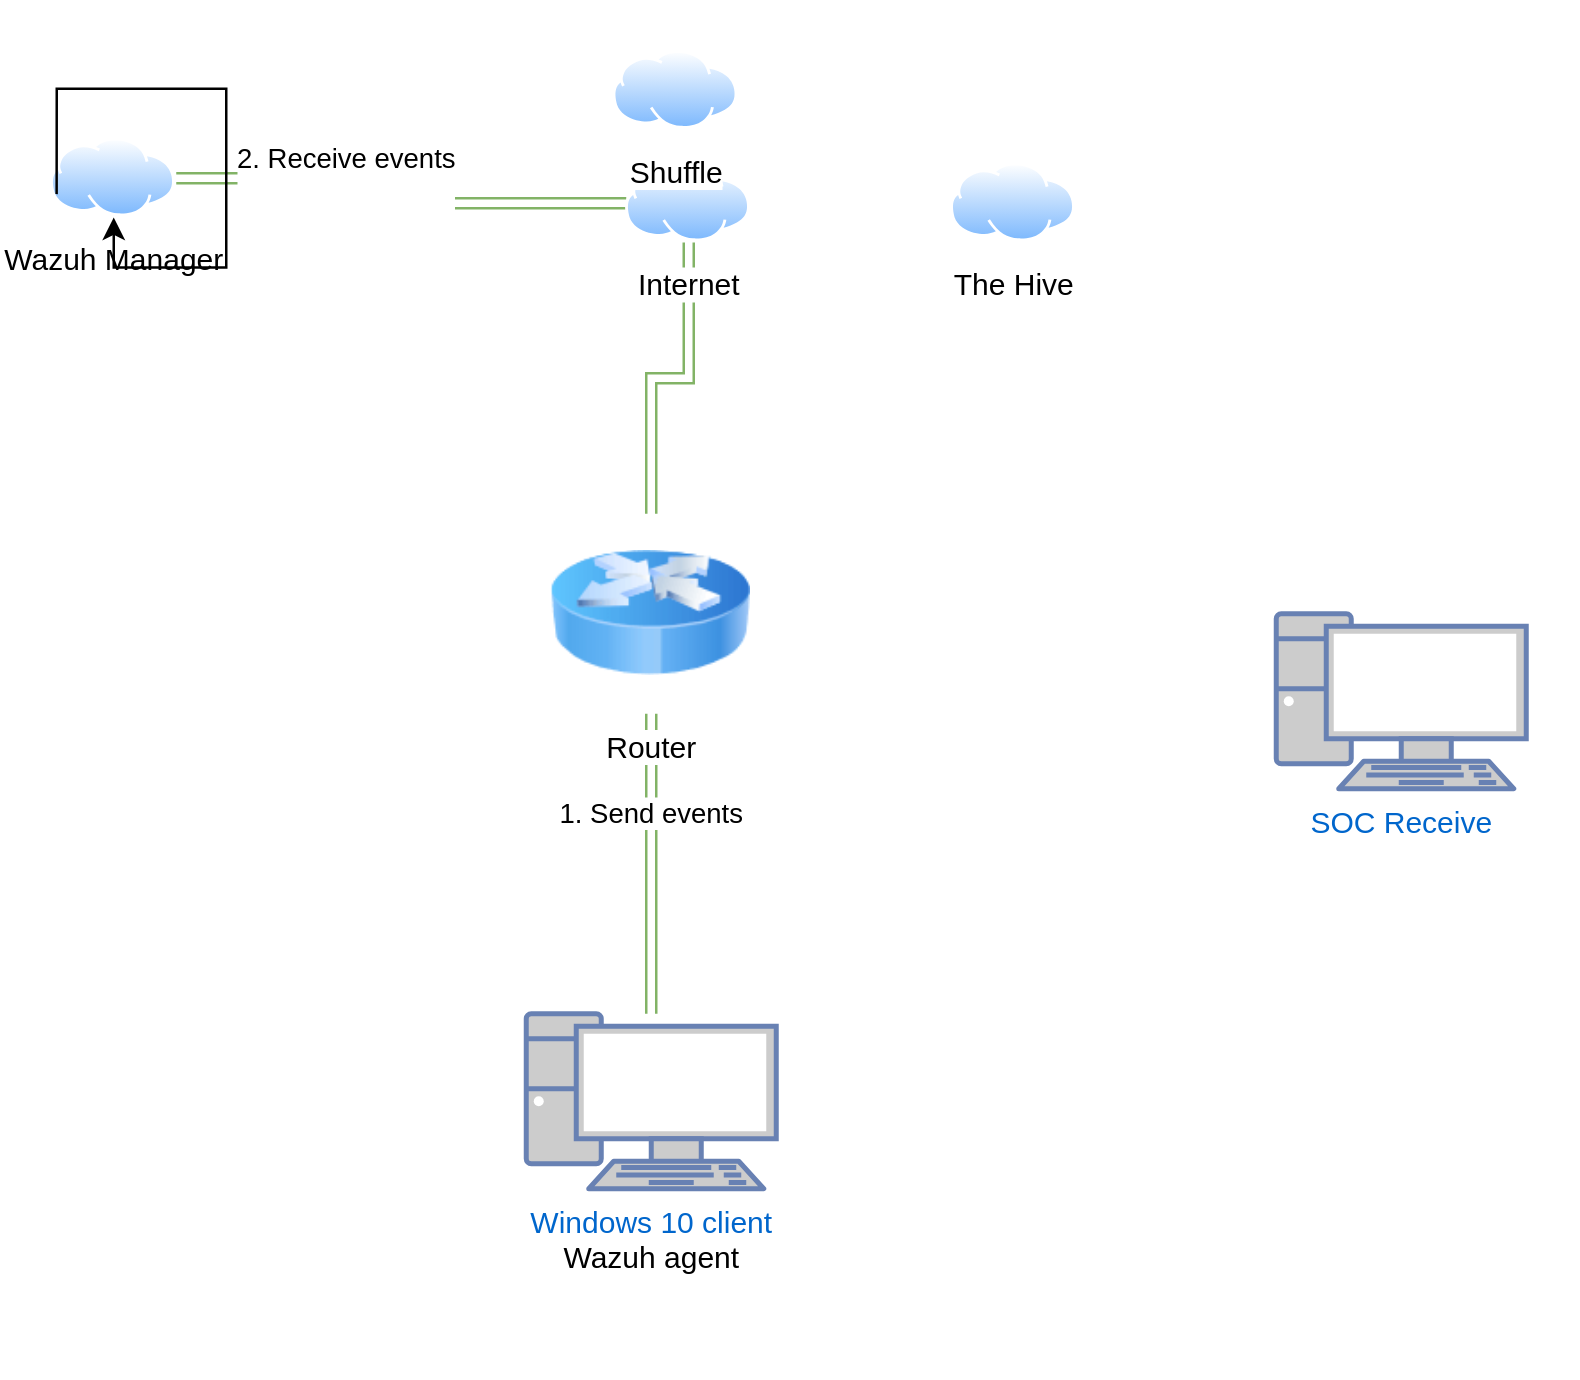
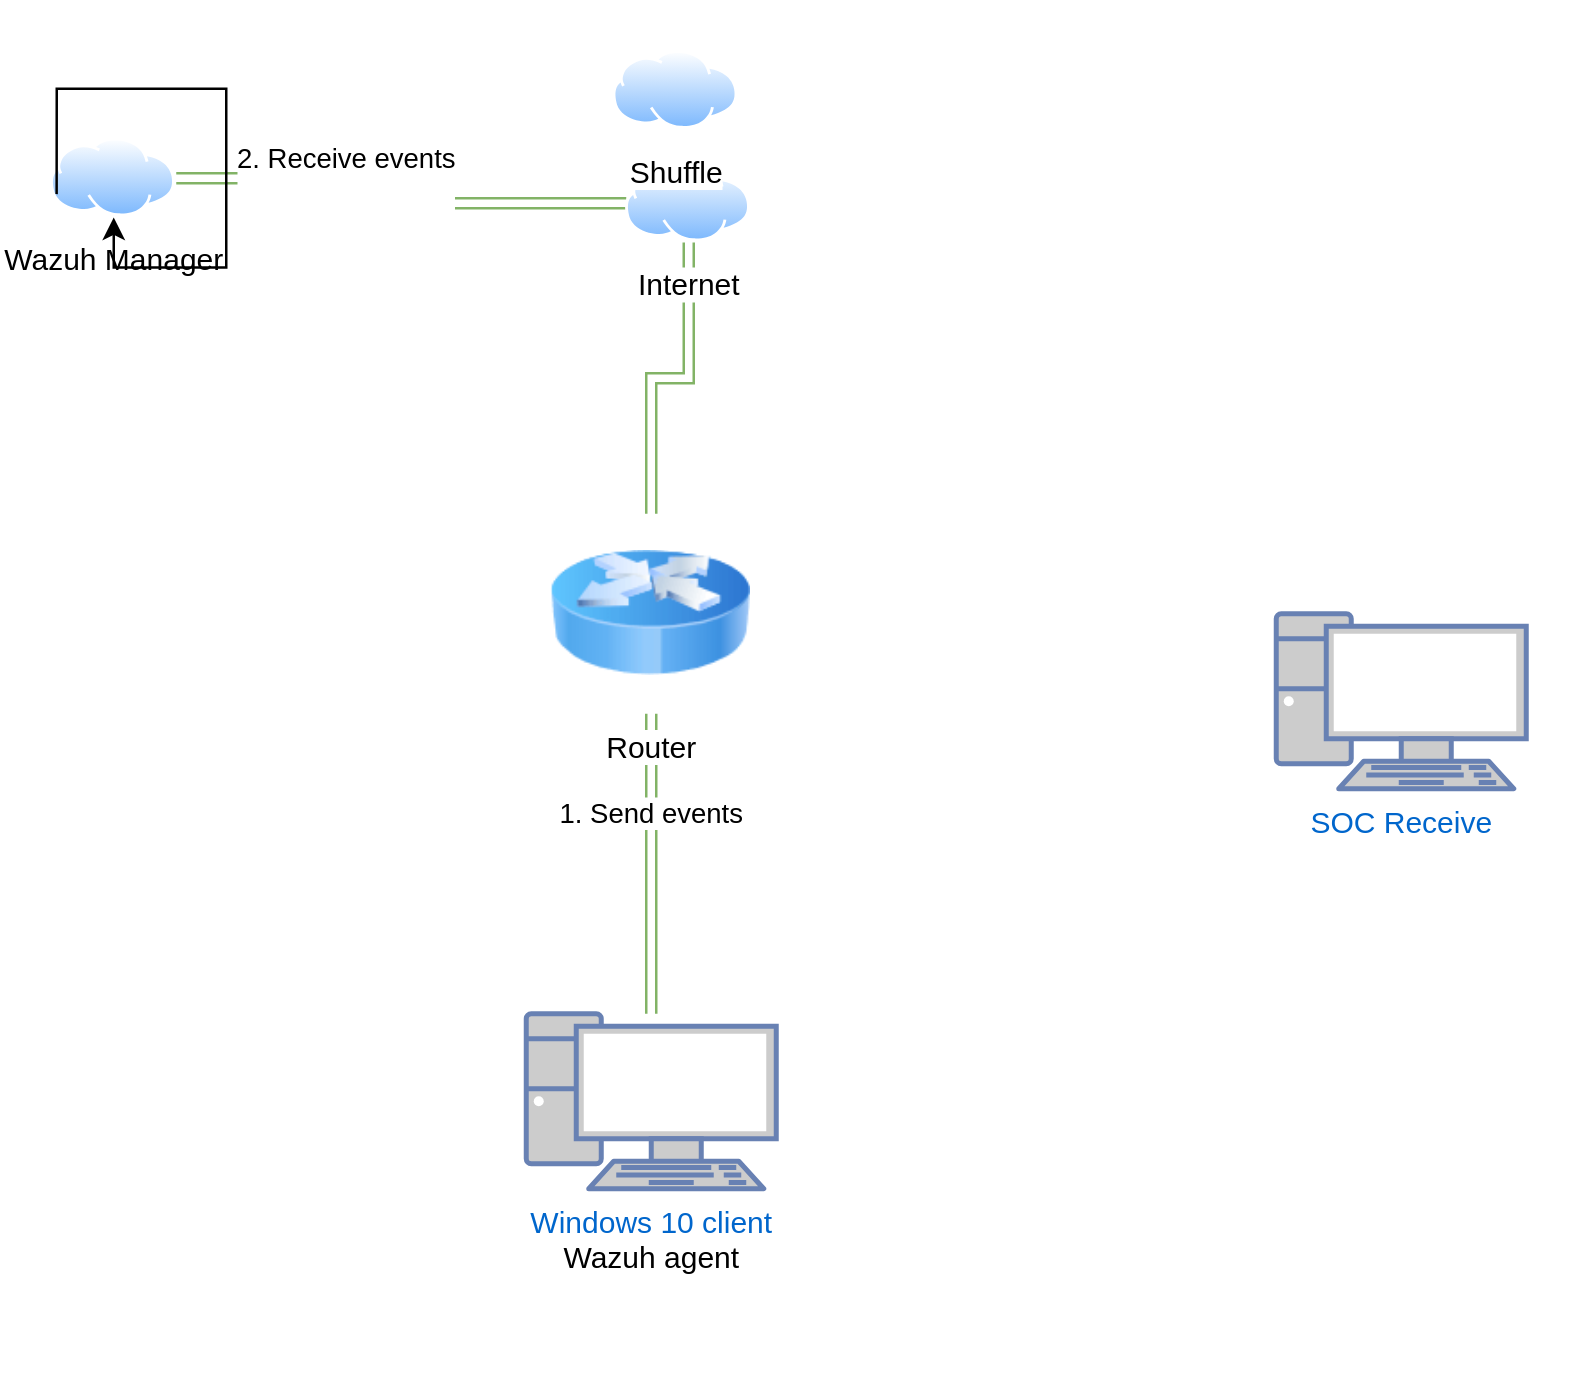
node "The Hive": removed
